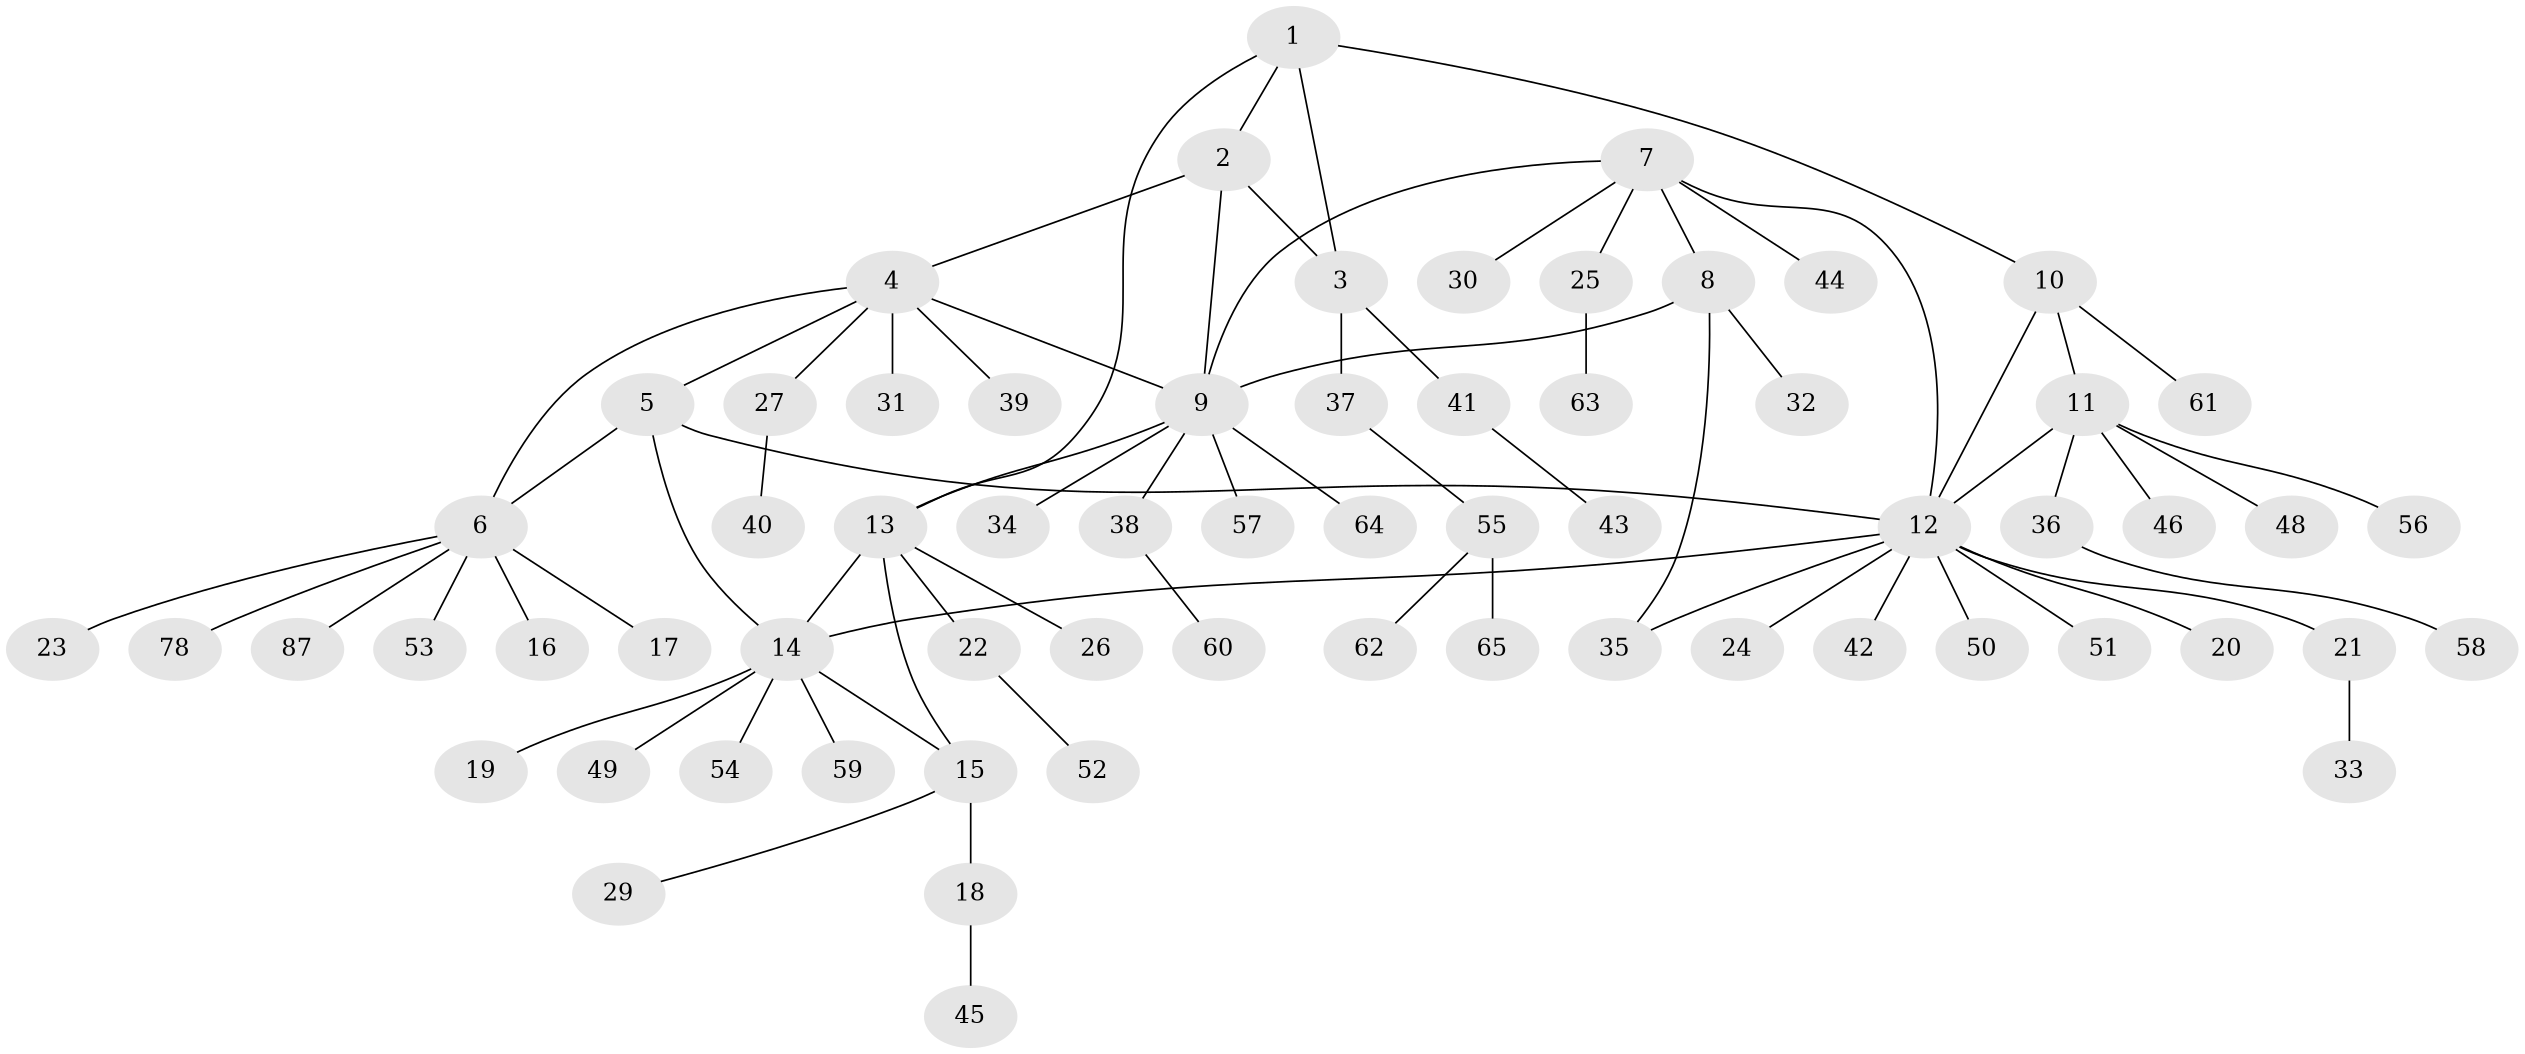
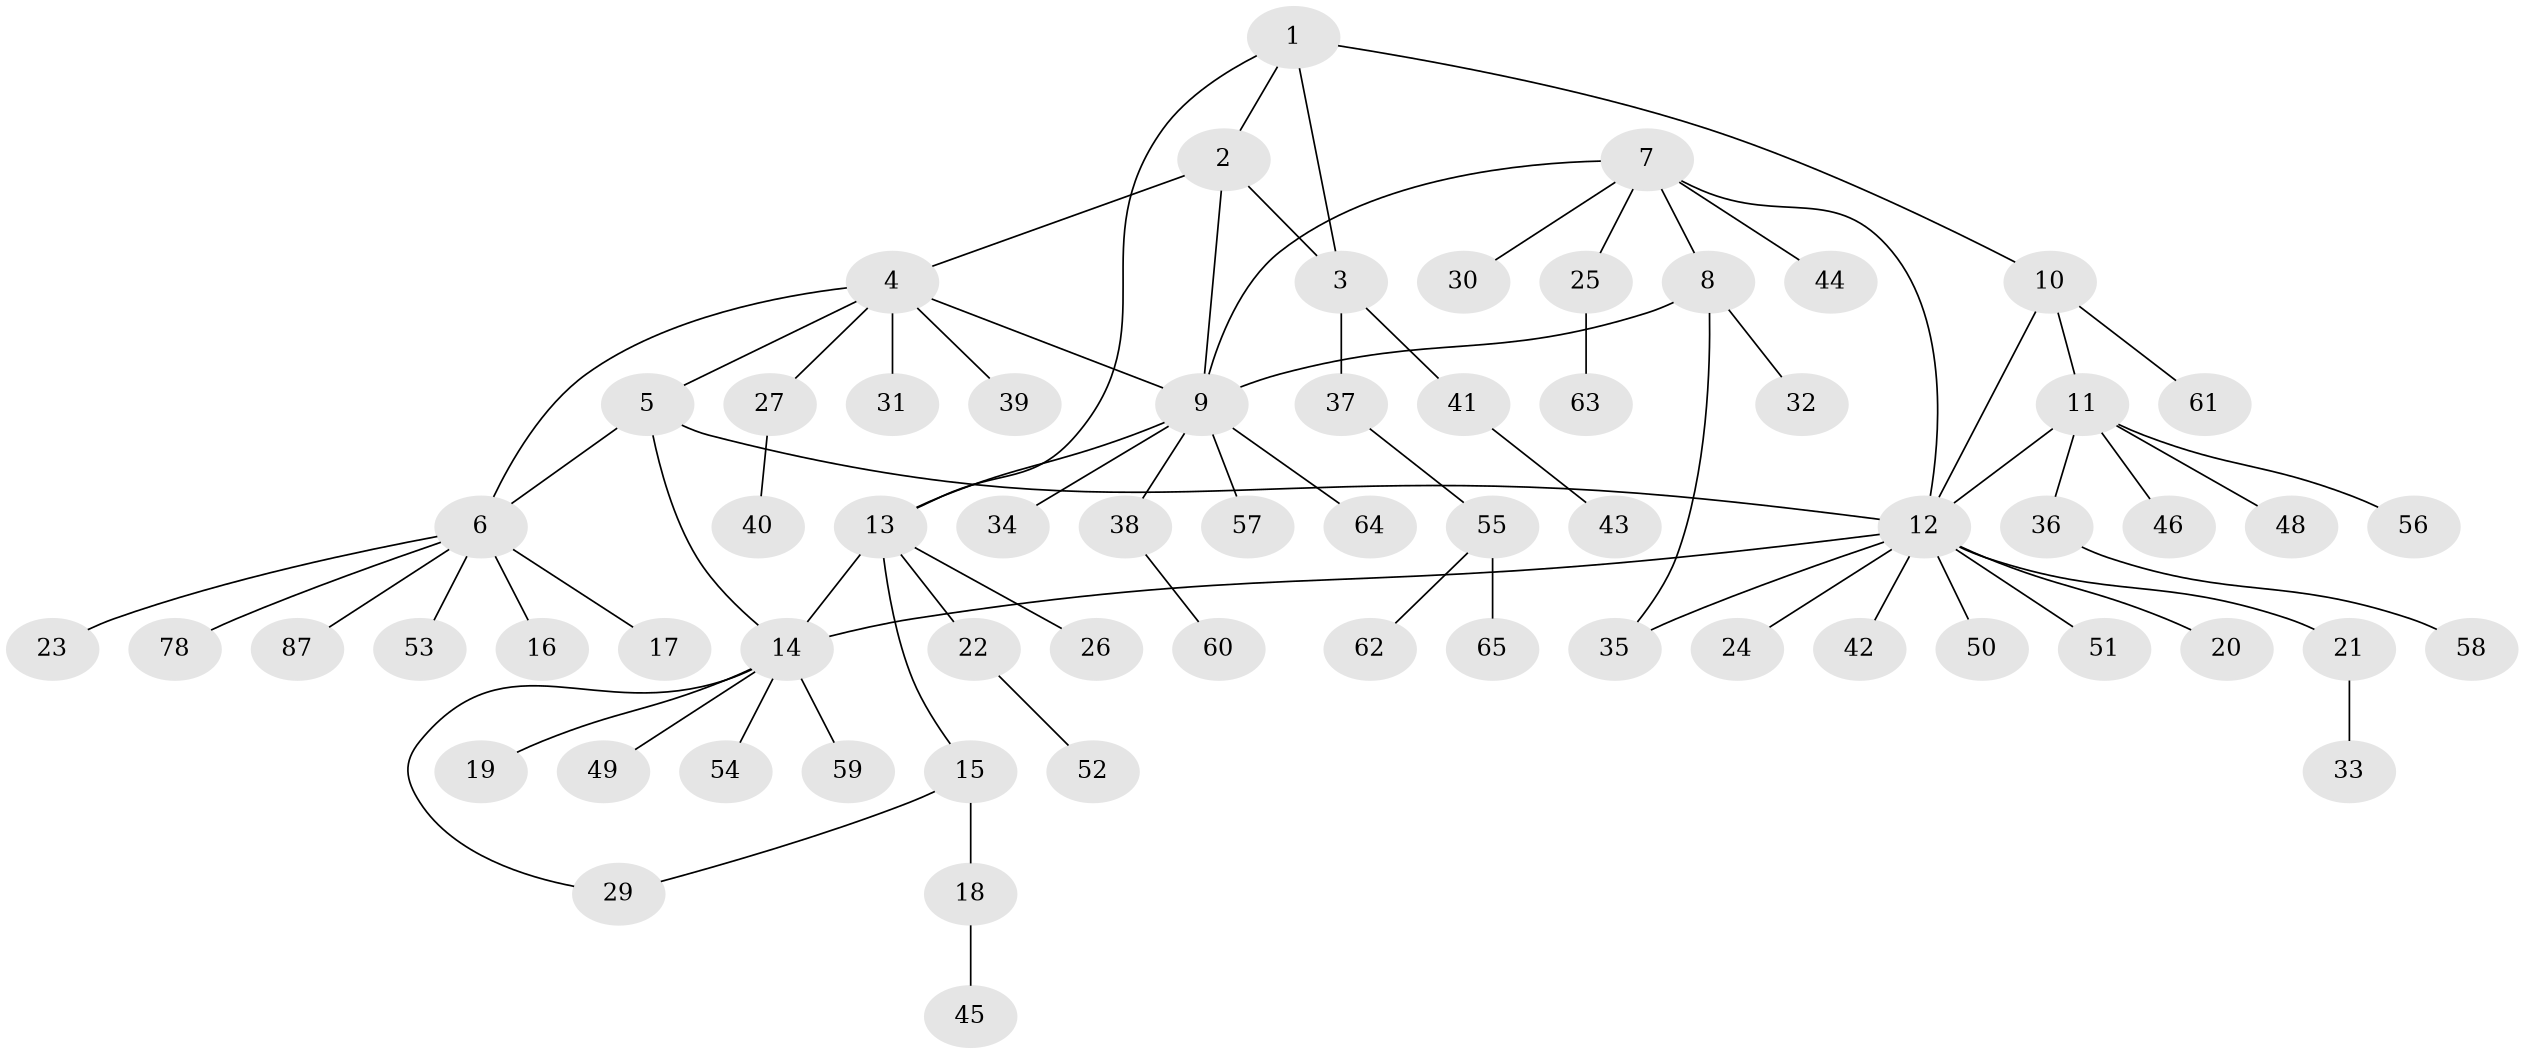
edge "14" -- "15": now "14" -- "29"
